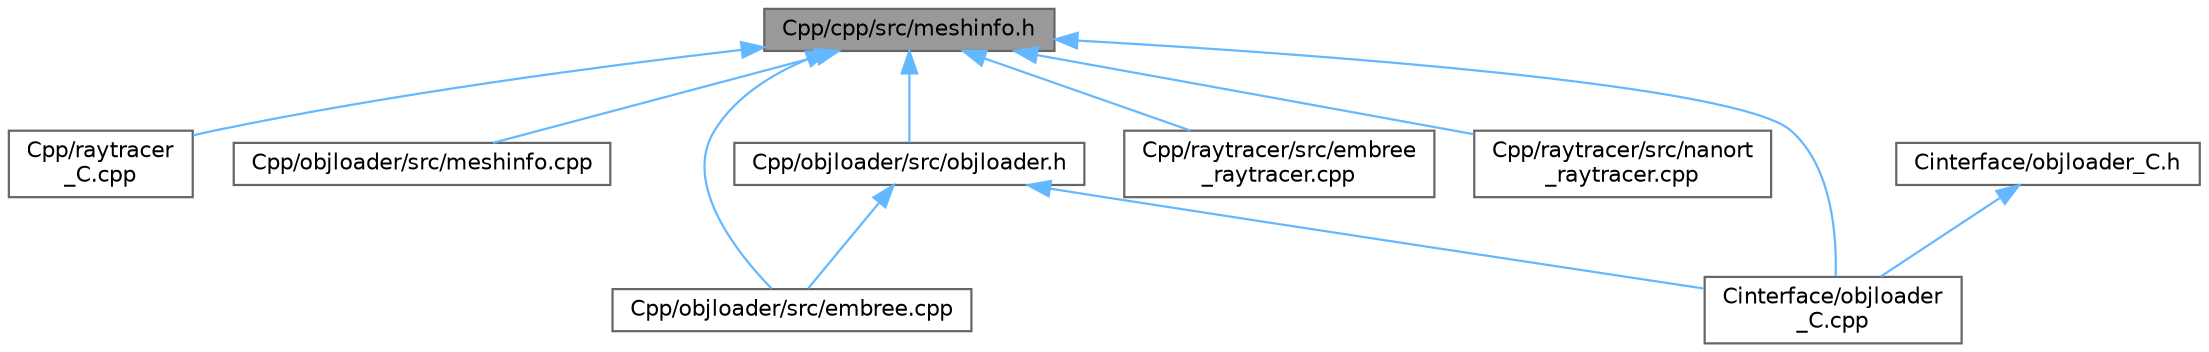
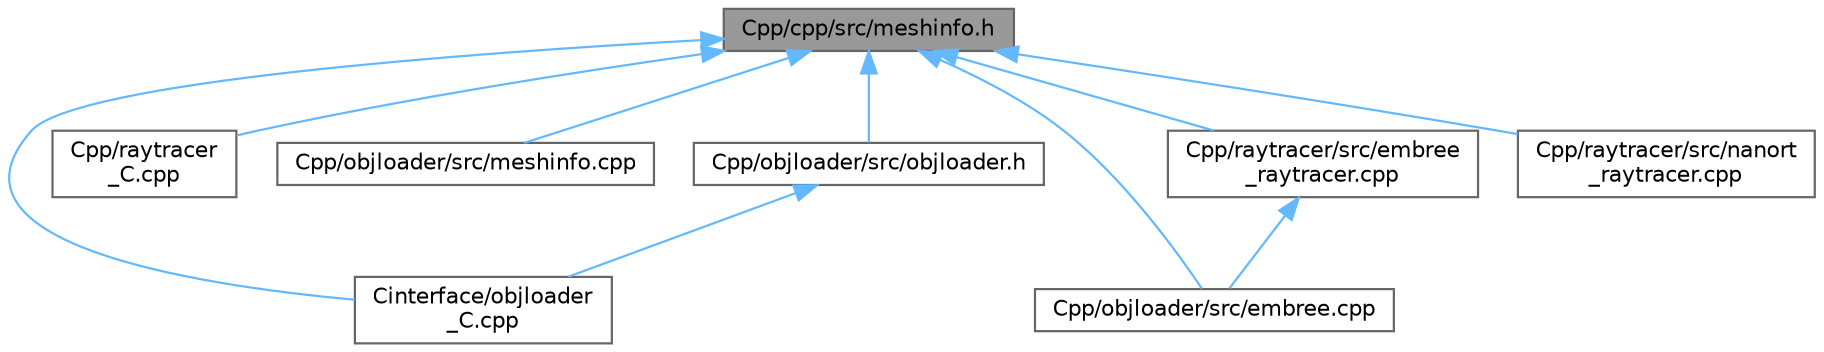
node "Cinterface/objloader_C.h": removed
edge "Cpp/objloader/src/embree.cpp" -> "Cpp/objloader/src/objloader.h": now "Cpp/objloader/src/embree.cpp" -> "Cpp/raytracer/src/embree _raytracer.cpp"
